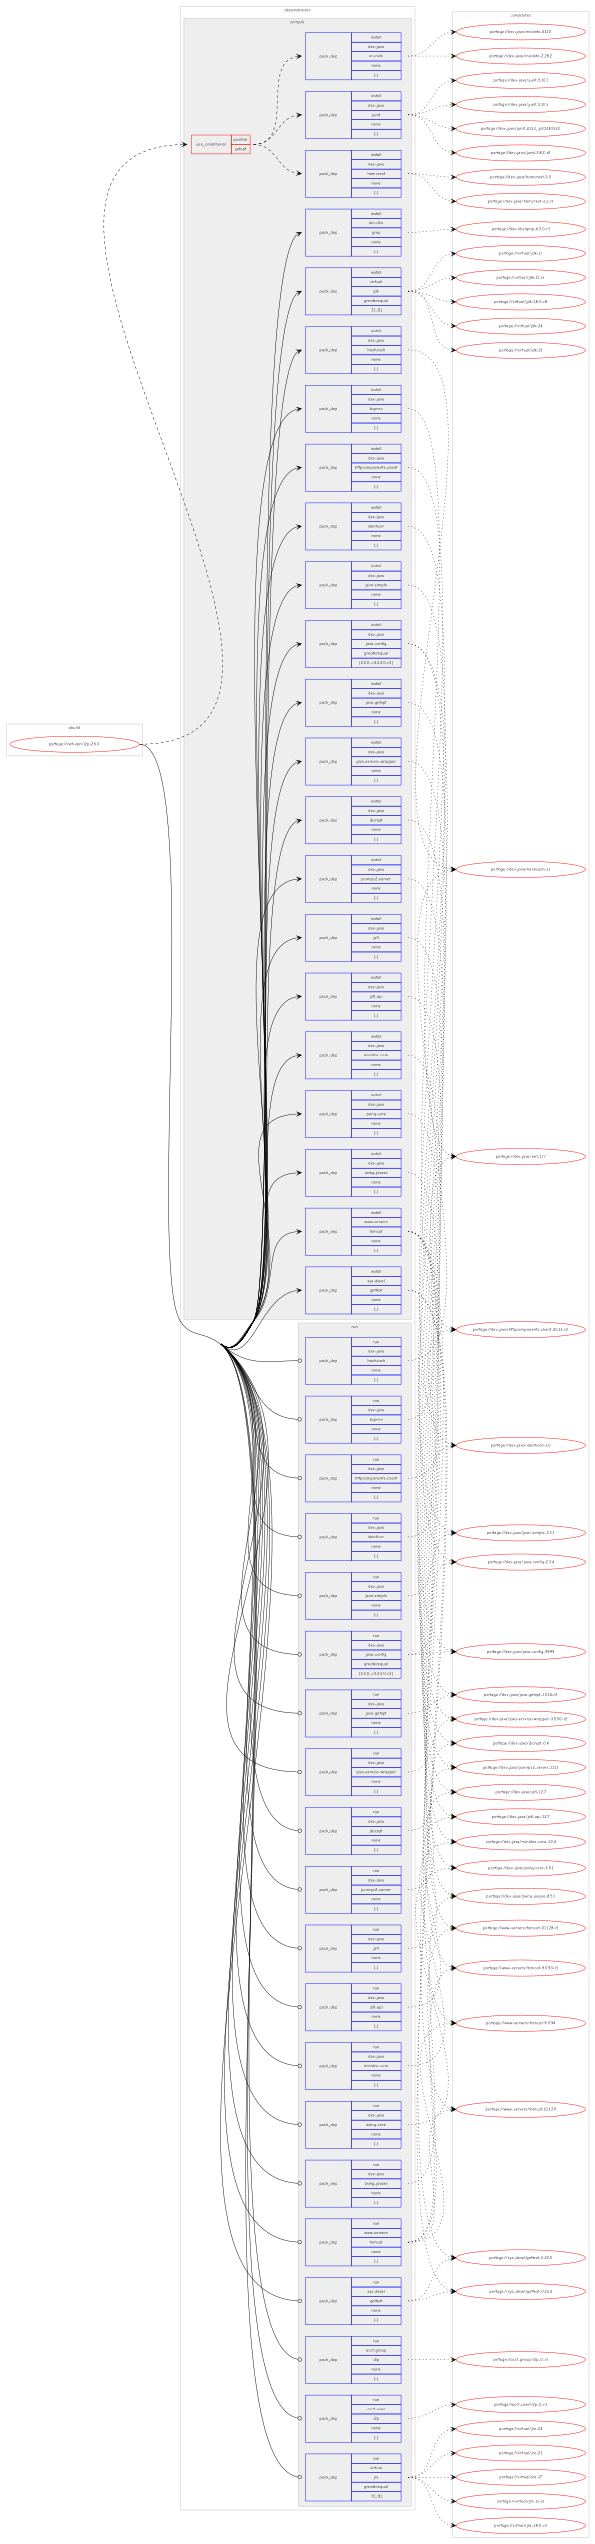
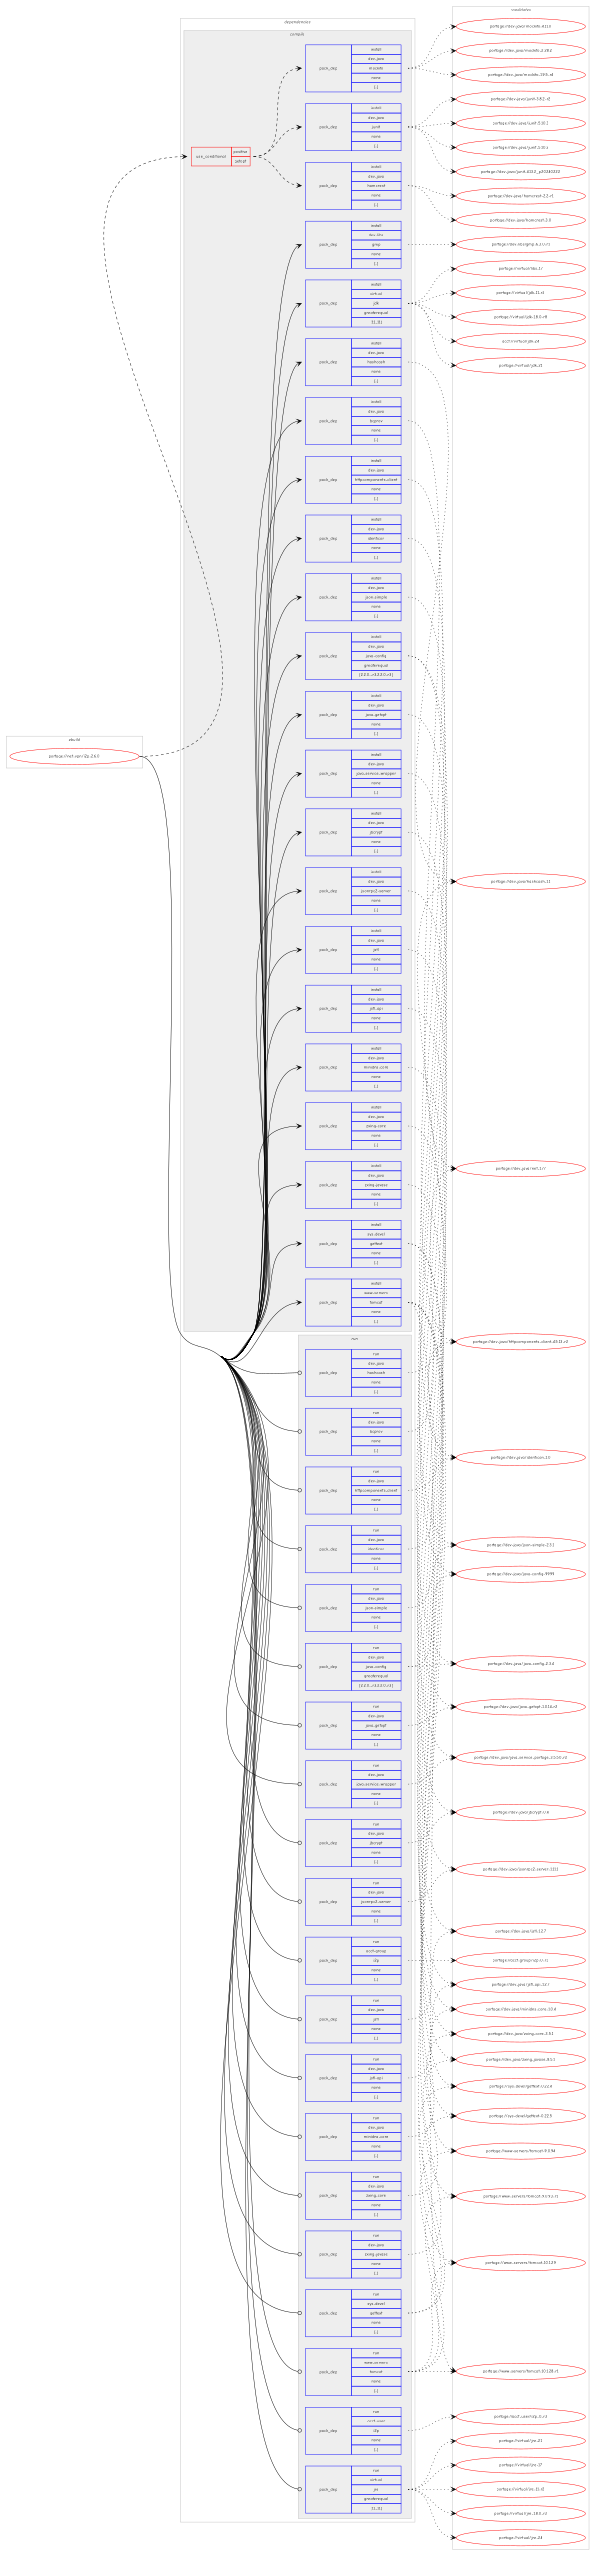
node "portage://dev-java/mockito-1.9.5-r4": added
node "portage://virtual/jdk-17": label "portage://virtual/jdk-17" -> "portage://virtual/libs-17"
node "portage://virtual/jdk-24": label "portage://virtual/jdk-24" -> "acct://virtual/jdk-24"
node "portage://dev-java/java-service-wrapper-3.5.50-r2": label "portage://dev-java/java-service-wrapper-3.5.50-r2" -> "portage://dev-java/java-service-portage-3.5.50-r2"
